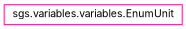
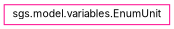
node "sgs.variables.variables.EnumUnit": label "sgs.variables.variables.EnumUnit" -> "sgs.model.variables.EnumUnit"
